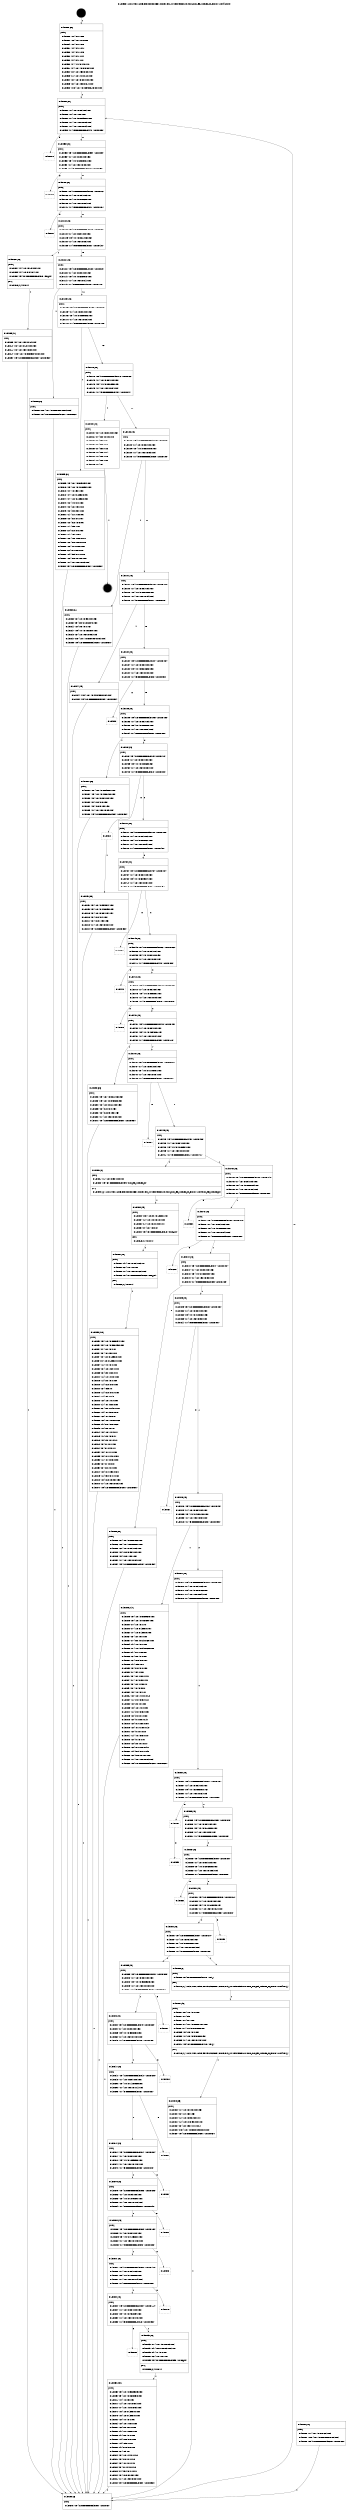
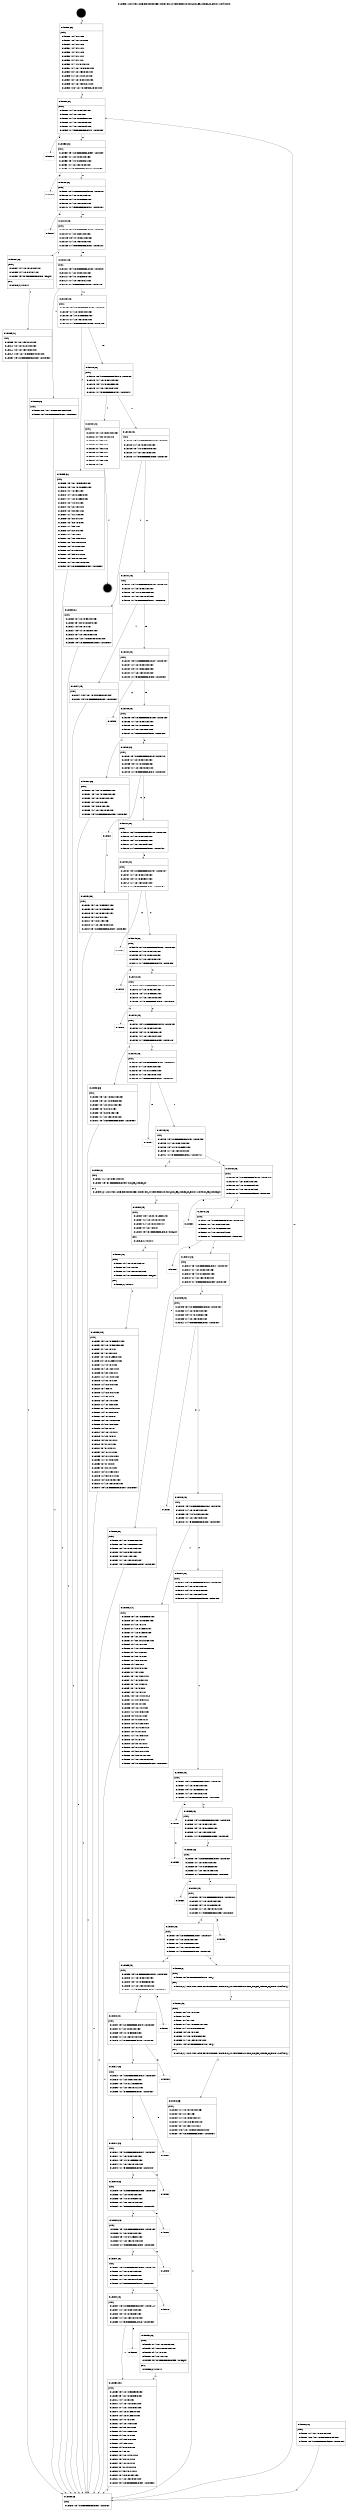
edge "0x4018ba [28]" -> "0x4018d6 [28]": reversed
edge "0x4019d2 [28]" -> "0x401b43 [23]": now "0x4019d2 [28]" -> "0x401b5a [101]"
